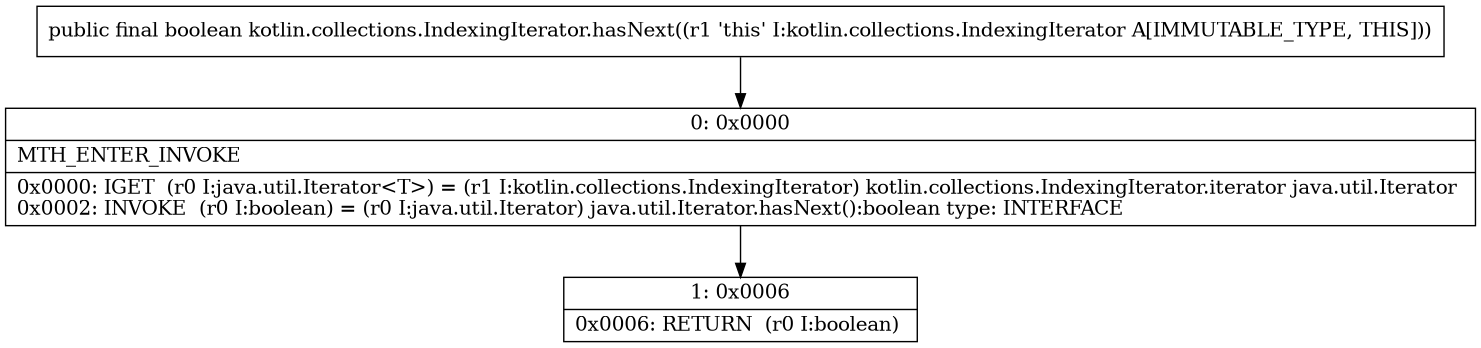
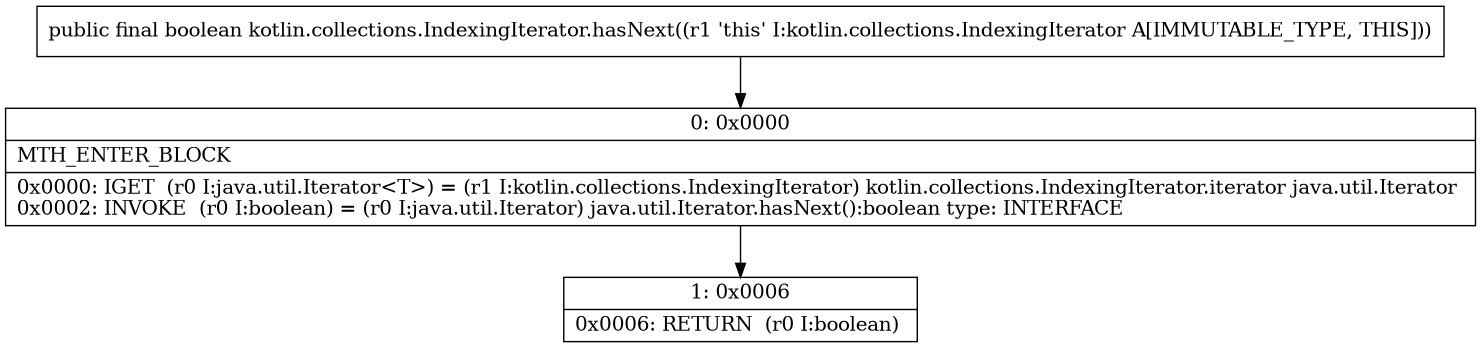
node "0: 0x0000": text "MTH_ENTER_INVOKE" -> "MTH_ENTER_BLOCK"
